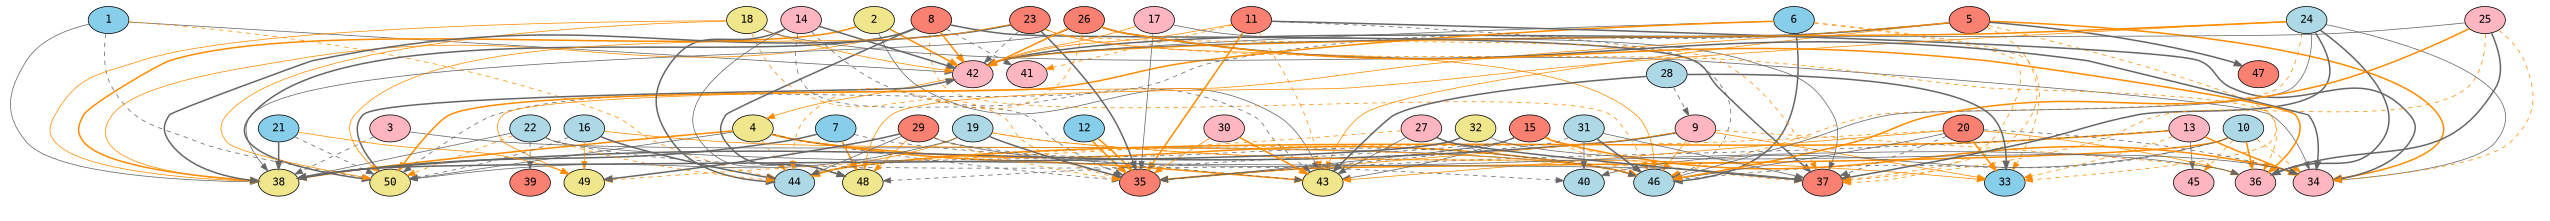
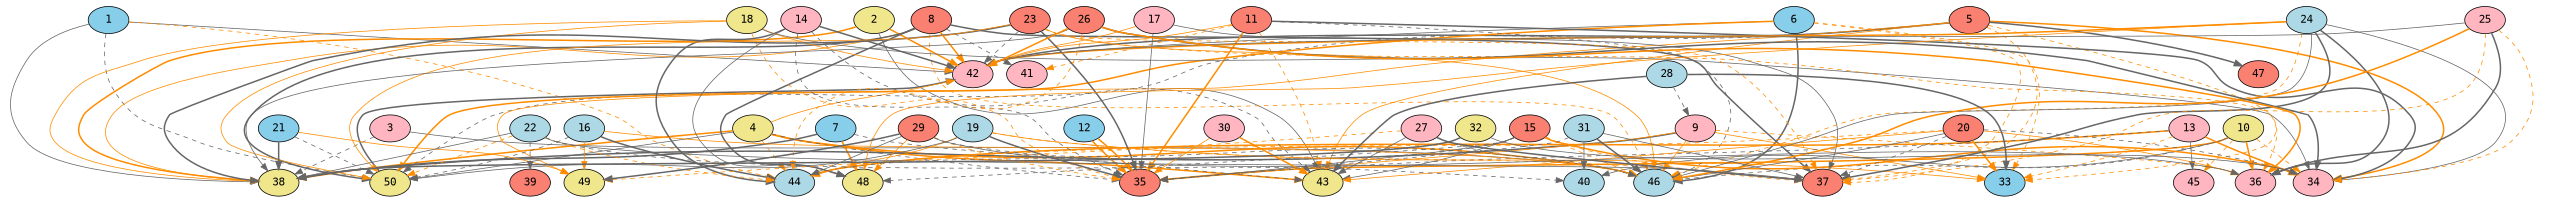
edge "42" -> "4": reversed
node "10": fillcolor lightblue -> khaki
